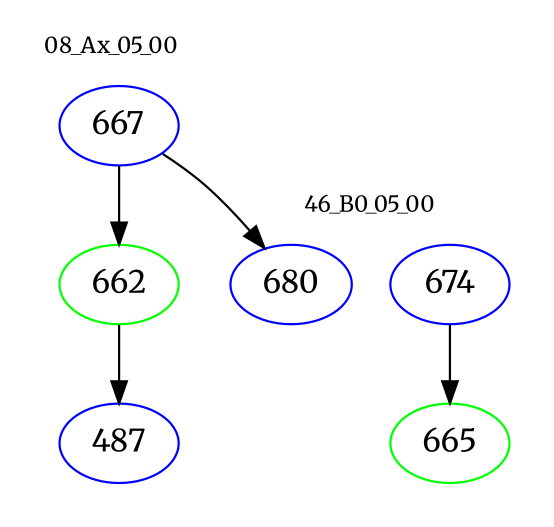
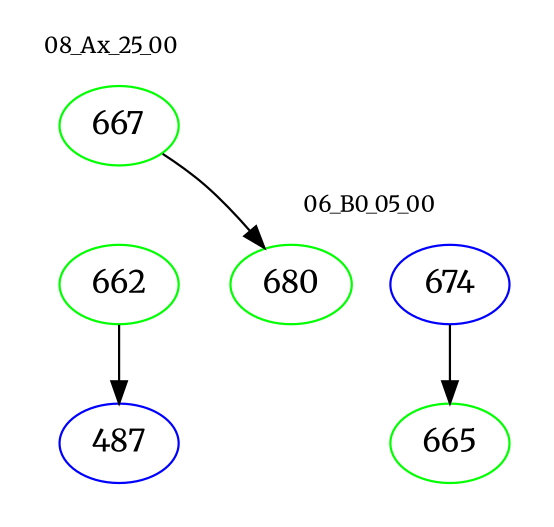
cluster "08_Ax_05_00": label "08_Ax_05_00" -> "08_Ax_25_00"
node "667": color blue -> green
edge "667" -> "662": removed
cluster "46_B0_05_00": label "46_B0_05_00" -> "06_B0_05_00"
node "680": color blue -> green
